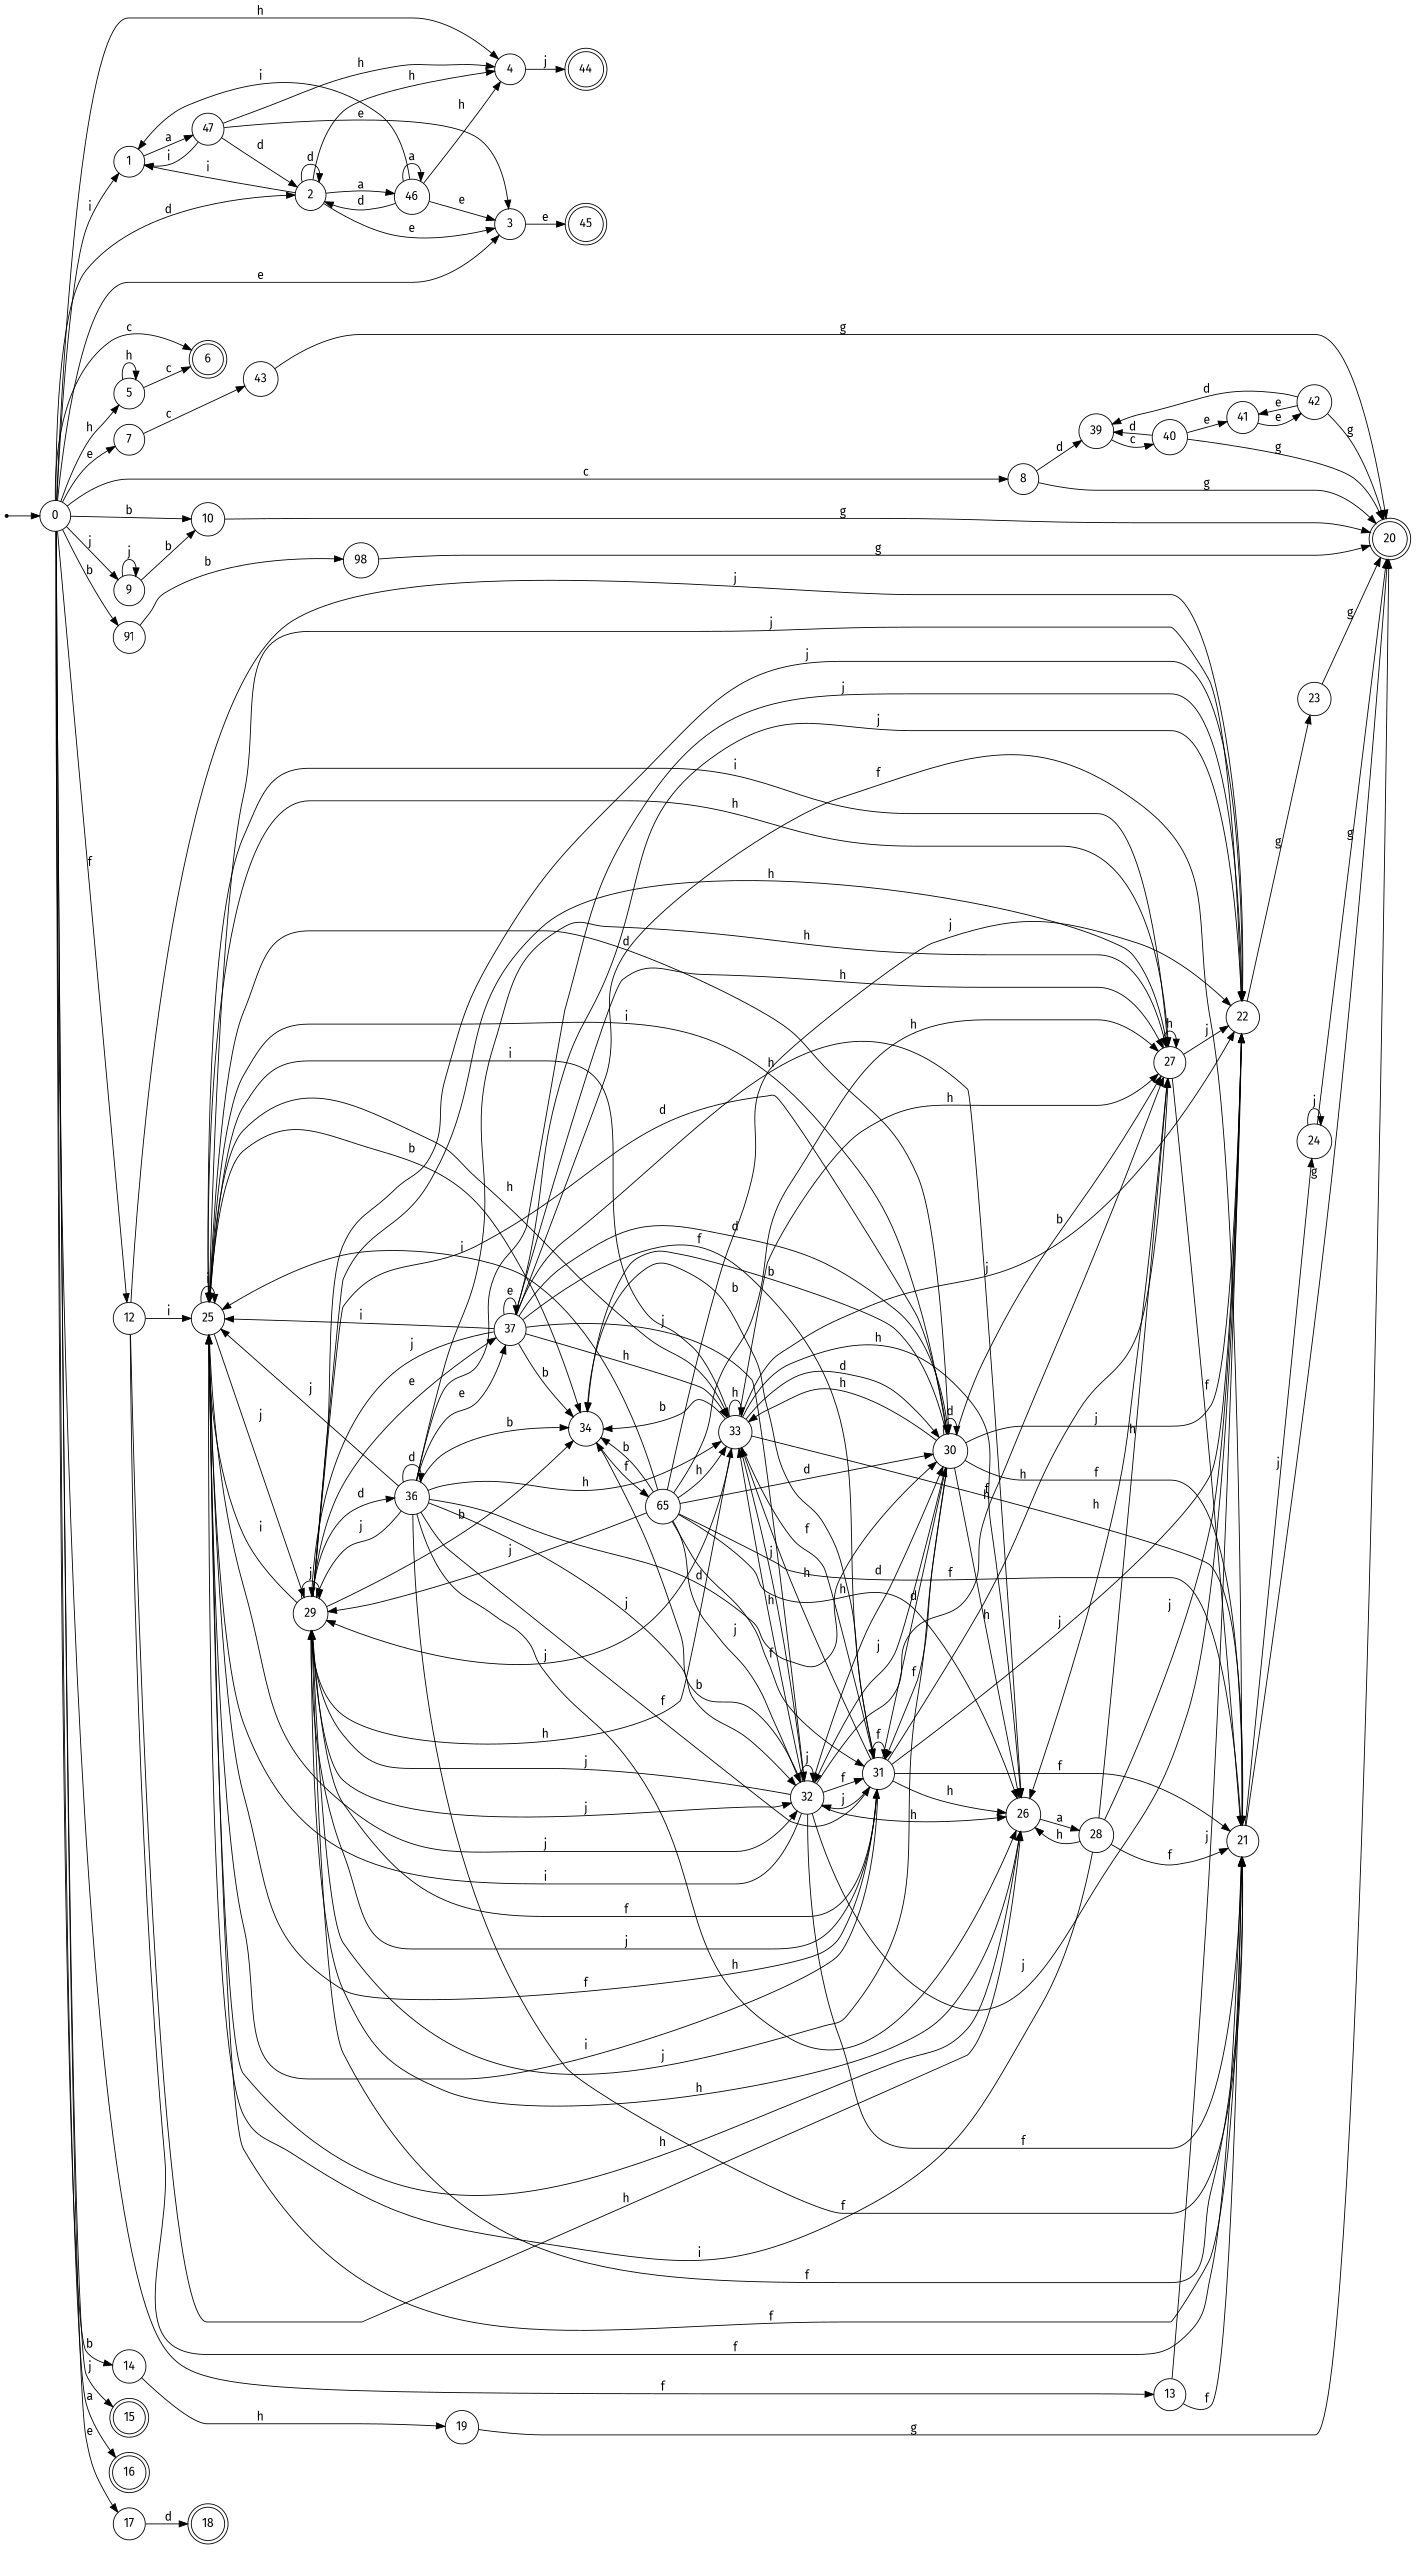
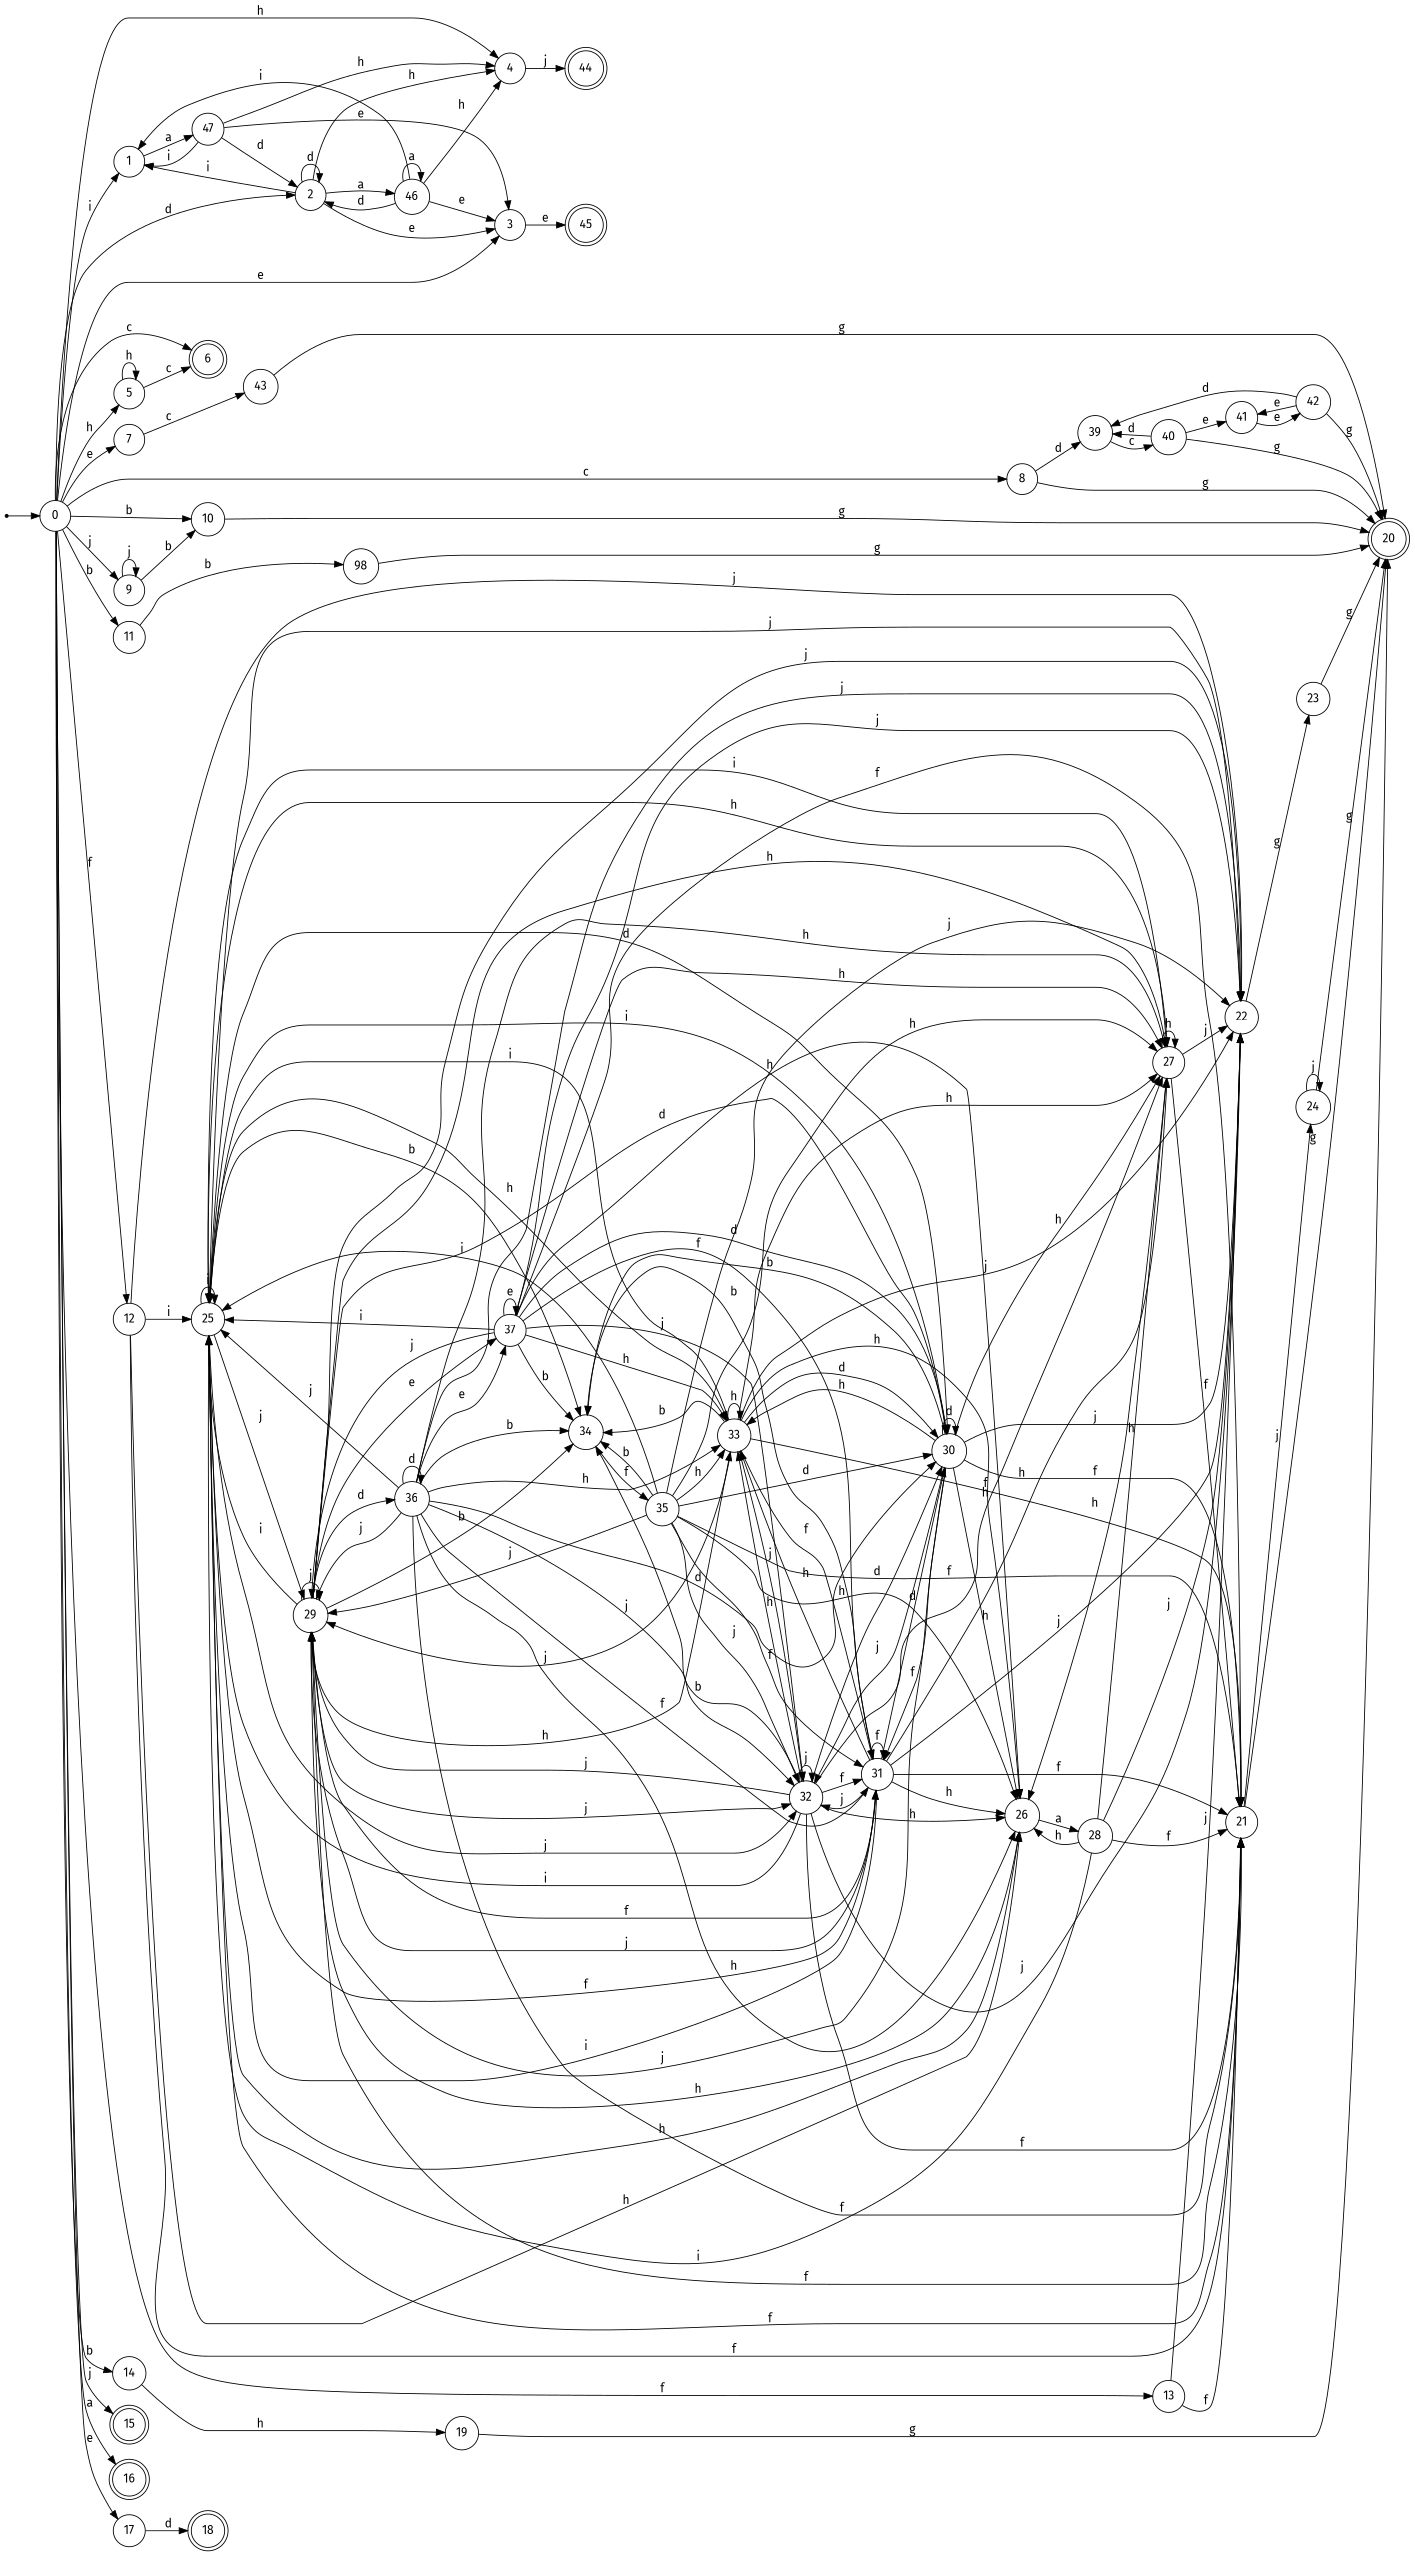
node "91": label "91" -> "11"
edge "30" -> "27": label "b" -> "h"
node "65": label "65" -> "35"
